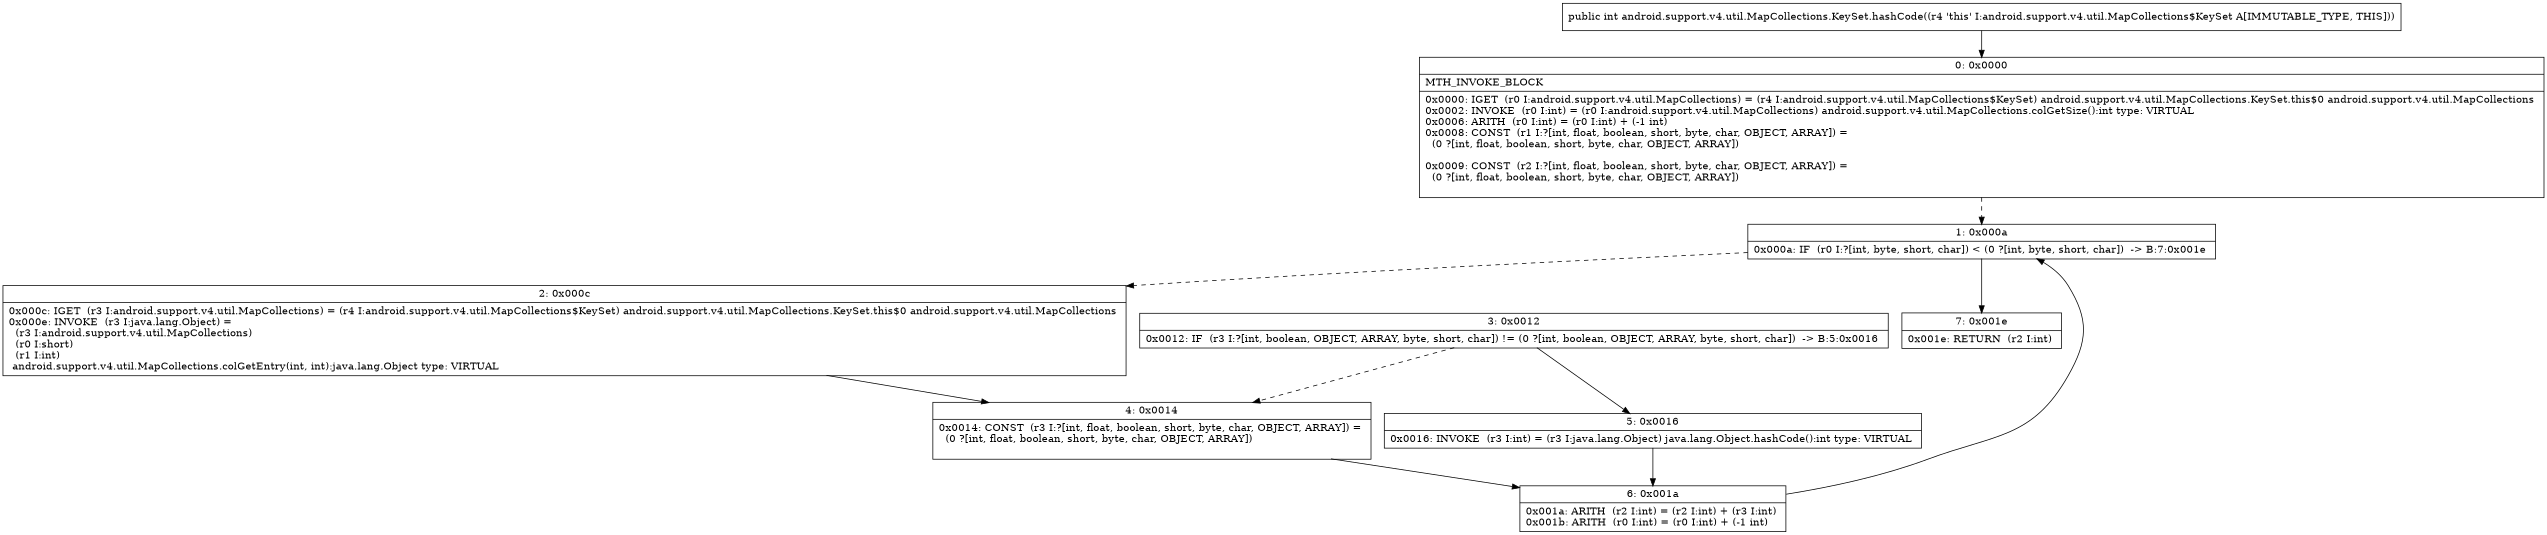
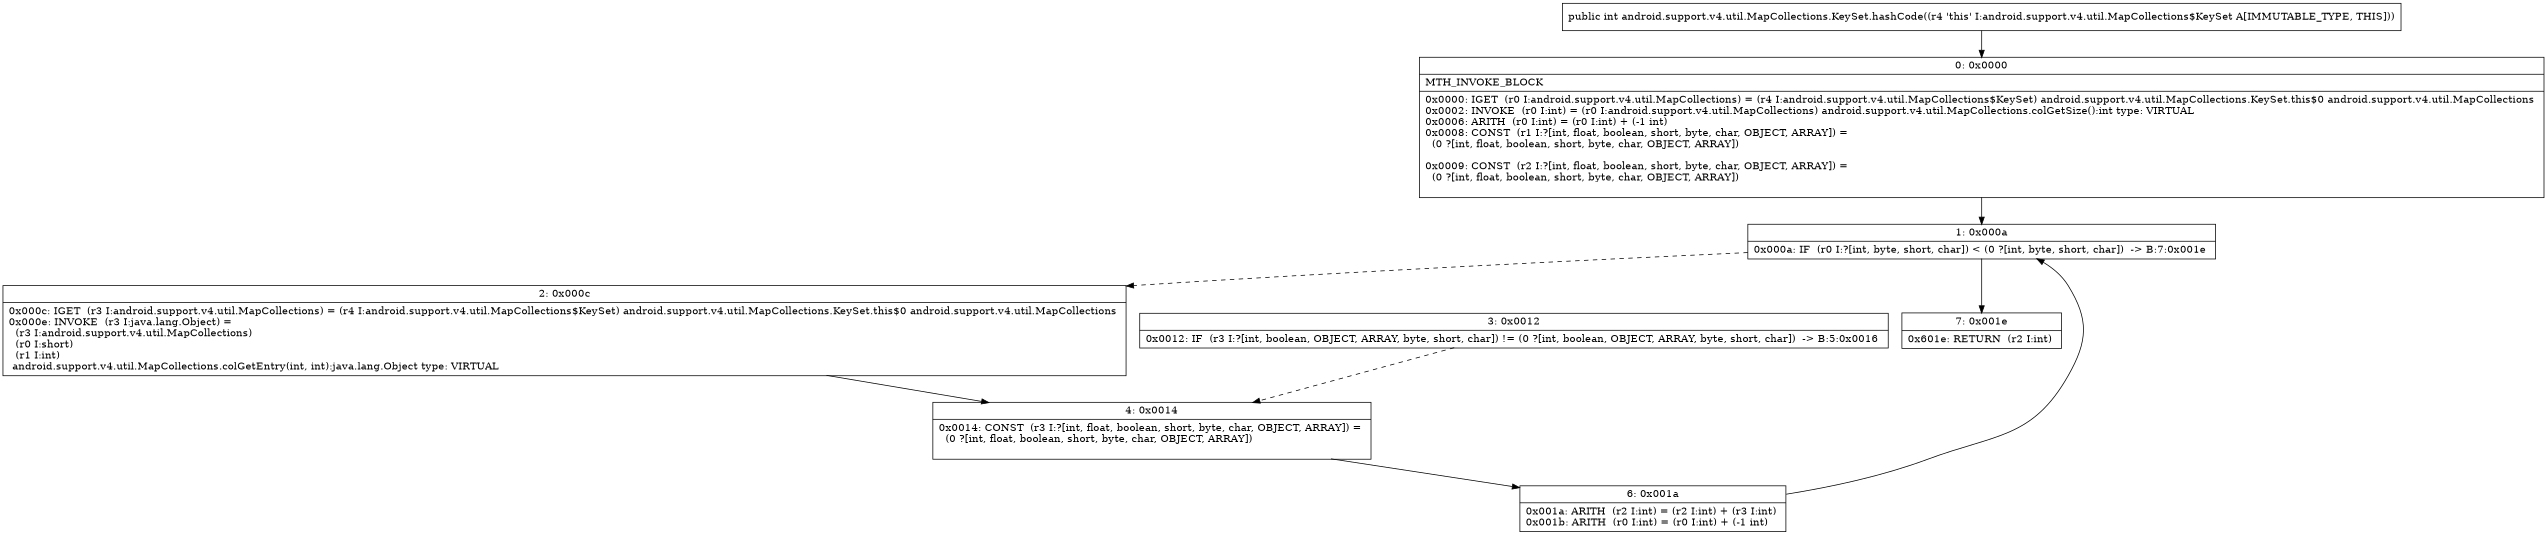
edge "0: 0x0000" -> "1: 0x000a": style dashed -> solid
node "7: 0x001e": text "0x001e: RETURN  (r2 I:int)" -> "0x601e: RETURN  (r2 I:int)"
node "5: 0x0016": removed
